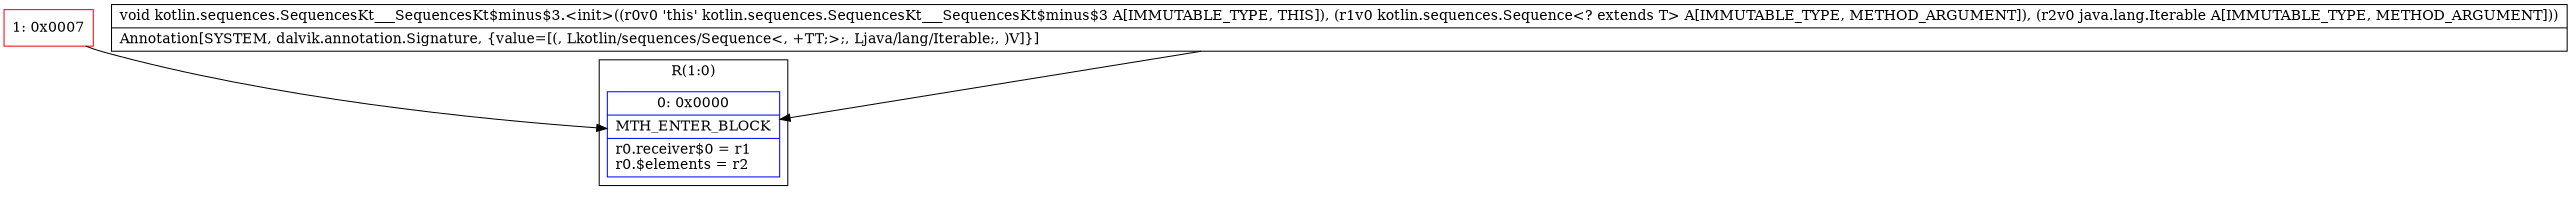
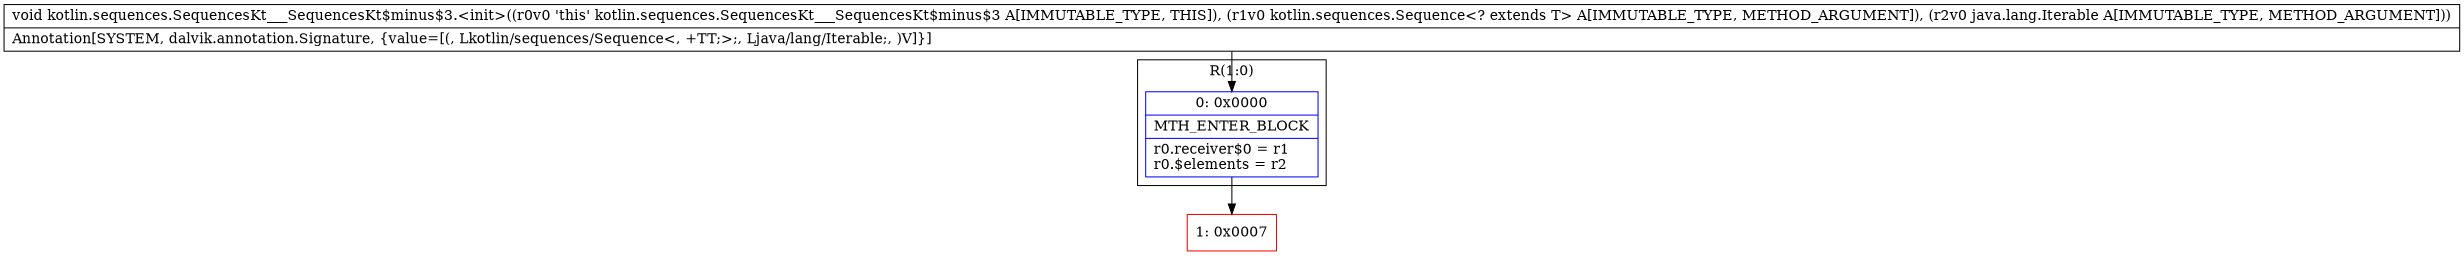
edge "1: 0x0007" -> "0: 0x0000": reversed
